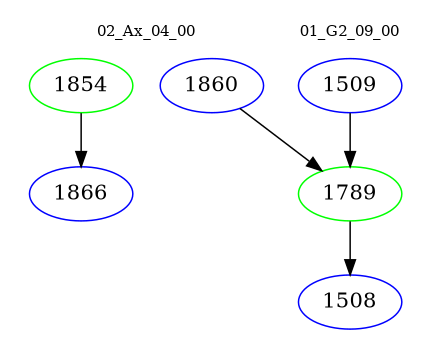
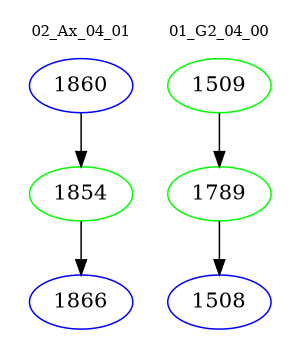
cluster "02_Ax_04_00": label "02_Ax_04_00" -> "02_Ax_04_01"
cluster "01_G2_09_00": label "01_G2_09_00" -> "01_G2_04_00"
node "1509": color blue -> green
edge "1860" -> "1789": now "1860" -> "1854"
